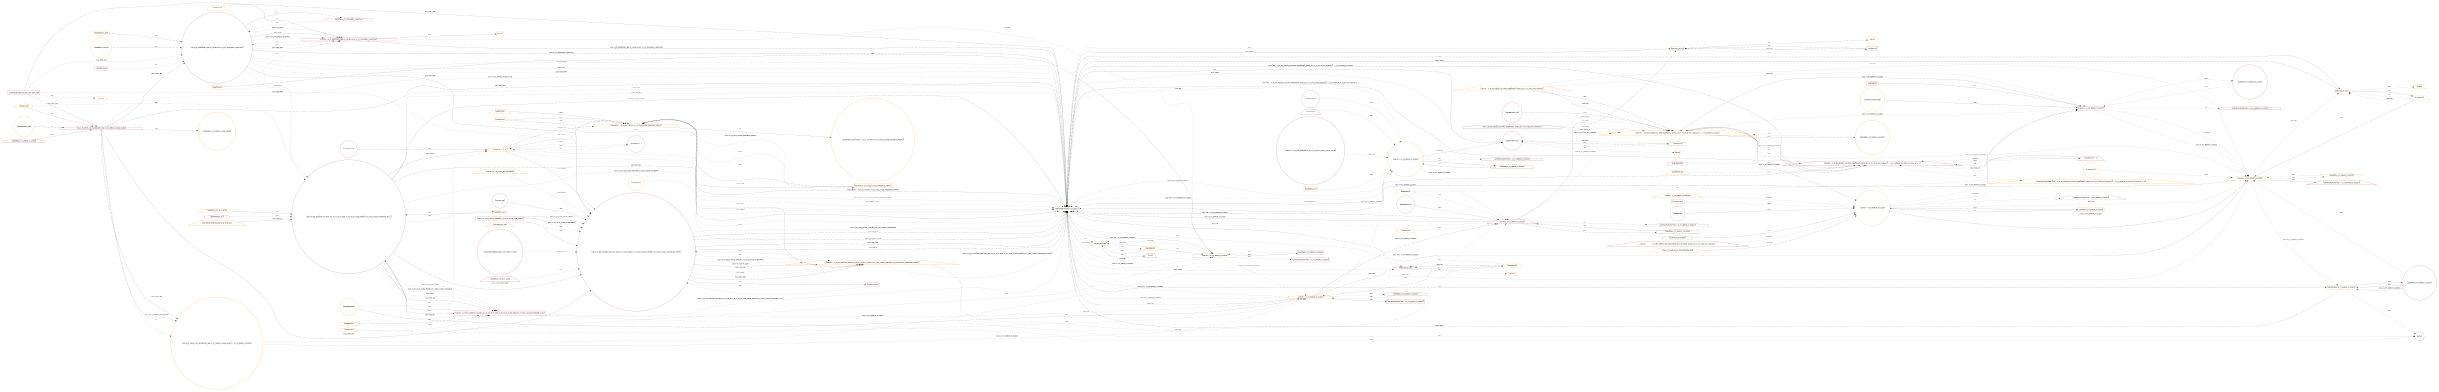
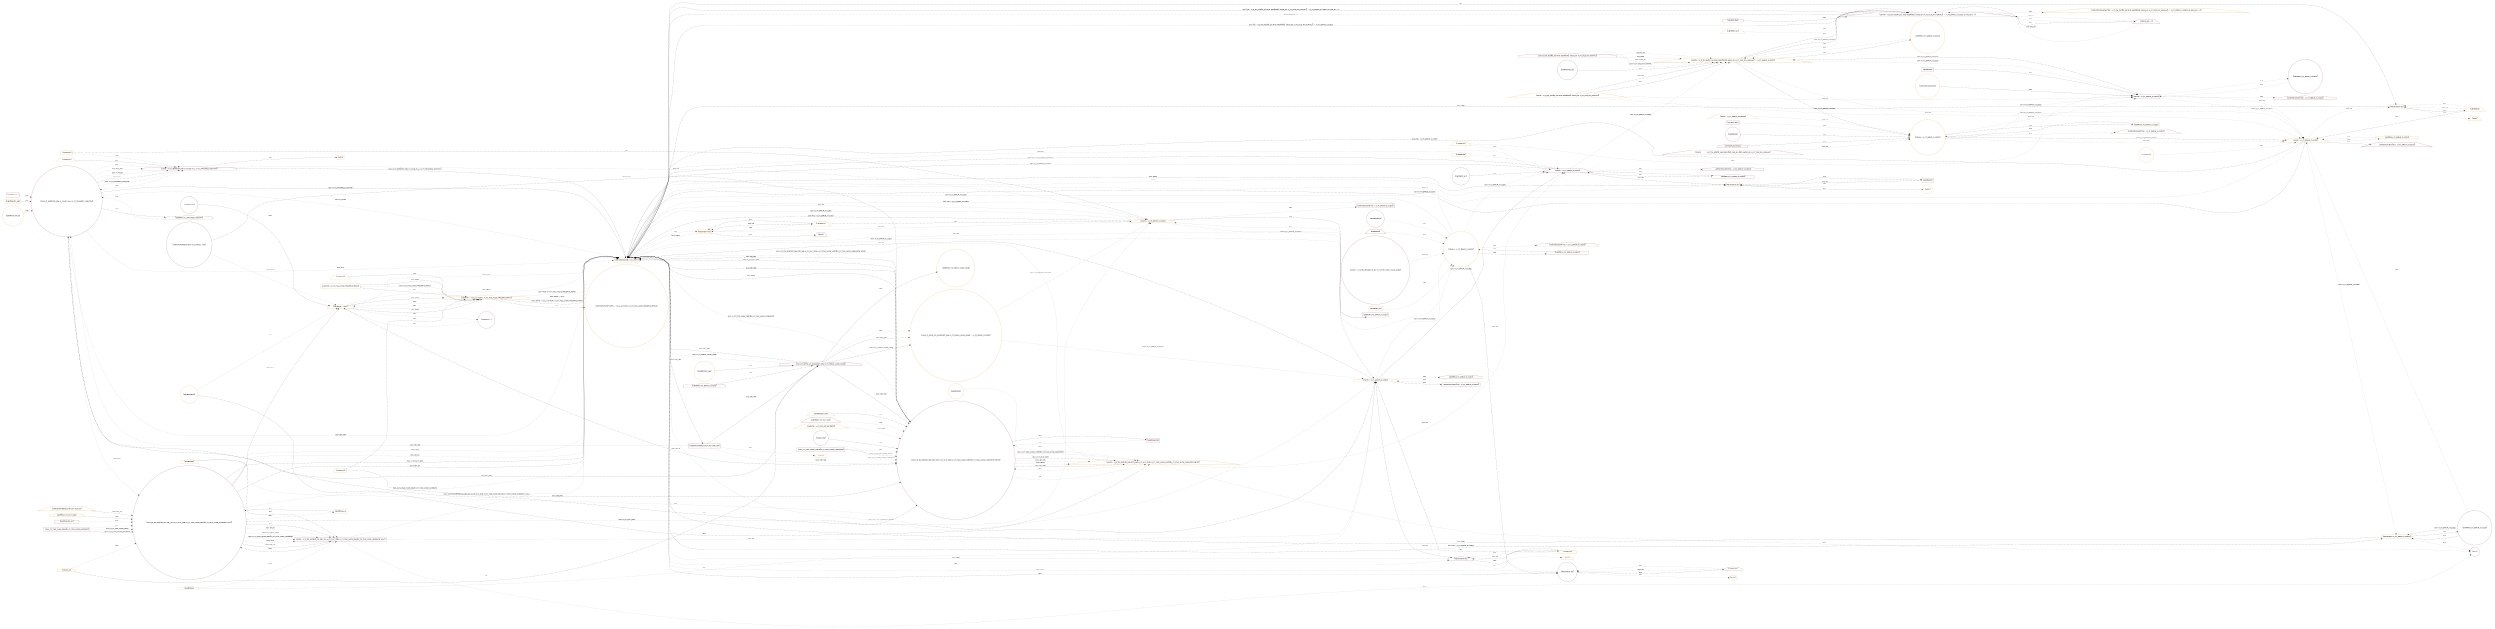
edge "(MethodParameterIn,const char *path_new)" -> "(MethodReturn,static M_fs_error_t)": reversed
edge "(Call,perms == NULL && mode & M_FS_FILE_MODE_PRESERVE_PERMS)" -> "(Call,mode & M_FS_FILE_MODE_PRESERVE_PERMS)": removed, label "CFG:"
node "(Call,M_fs_progress_set_result(progress, res))": removed
edge "(MethodParameterIn,const M_fs_perms_t *char)" -> "(Call,perms == NULL)": added, label "DDG: perms"
edge "(MethodReturn,static M_fs_error_t)" -> "(Return,return M_FS_ERROR_SUCCESS;)": label "CFG: " -> "DDG: res != M_FS_ERROR_SUCCESS"
node "(Call,M_FS_FILE_MODE_READ|M_FS_FILE_MODE_NOCREATE)": added
